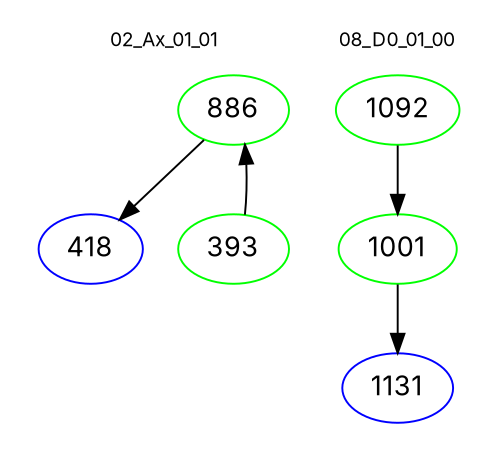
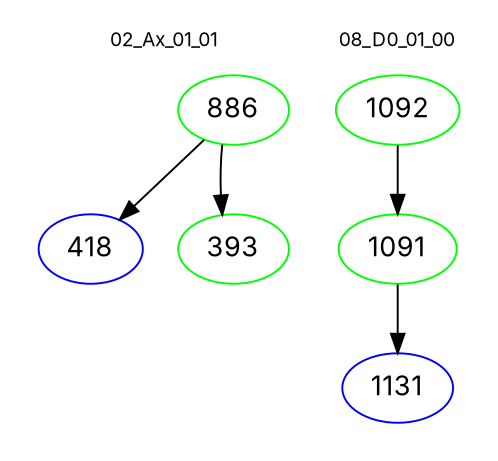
edge "393" -> "886": reversed
node "1001": label "1001" -> "1091"
